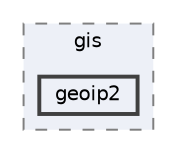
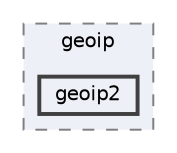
cluster "gis": label "gis" -> "geoip"
